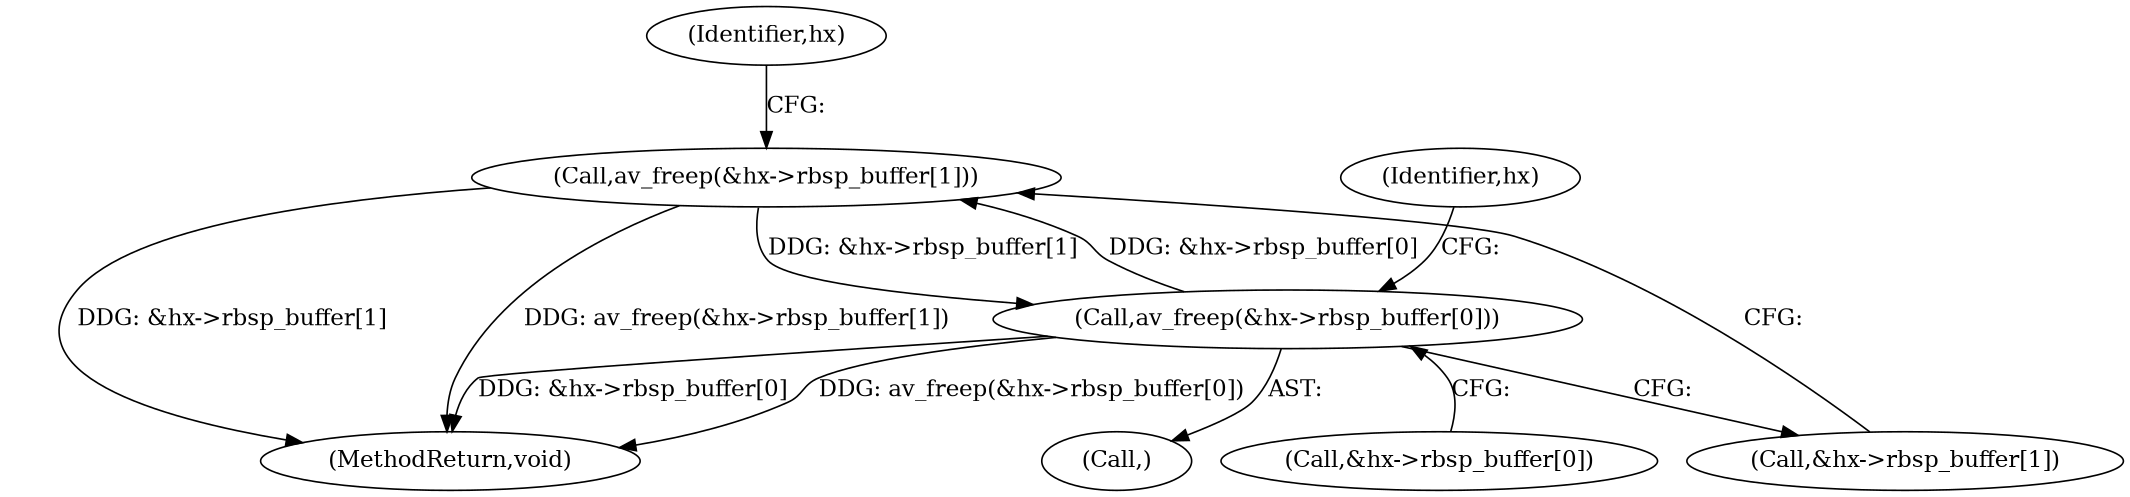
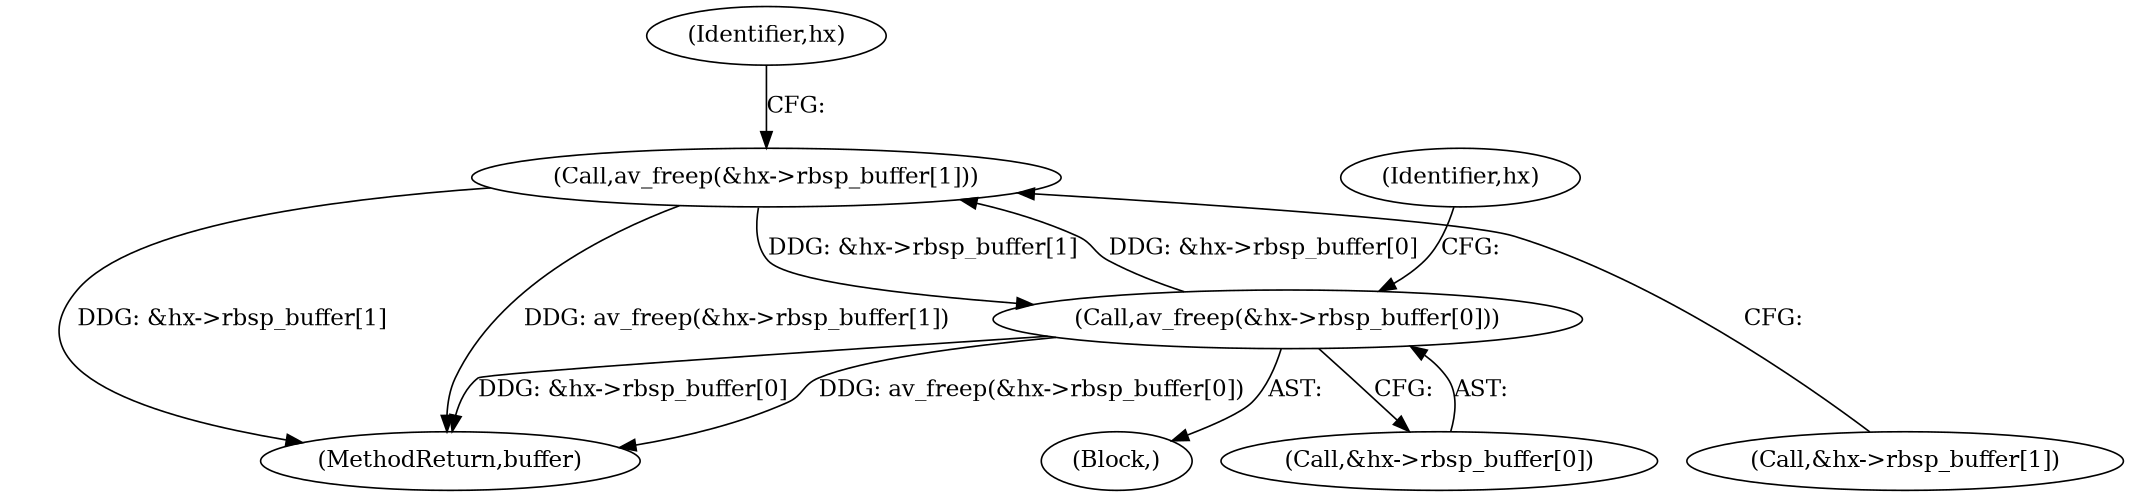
edge "(Call,av_freep(&hx->rbsp_buffer[0]))" -> "(Call,&hx->rbsp_buffer[1])": now "(Call,av_freep(&hx->rbsp_buffer[0]))" -> "(Call,&hx->rbsp_buffer[0])"
edge "(Call,&hx->rbsp_buffer[0])" -> "(Call,av_freep(&hx->rbsp_buffer[0]))": label "CFG: " -> "AST: "
node "(MethodReturn,void)": label "(MethodReturn,void)" -> "(MethodReturn,buffer)"
node "(Call,)": label "(Call,)" -> "(Block,)"
